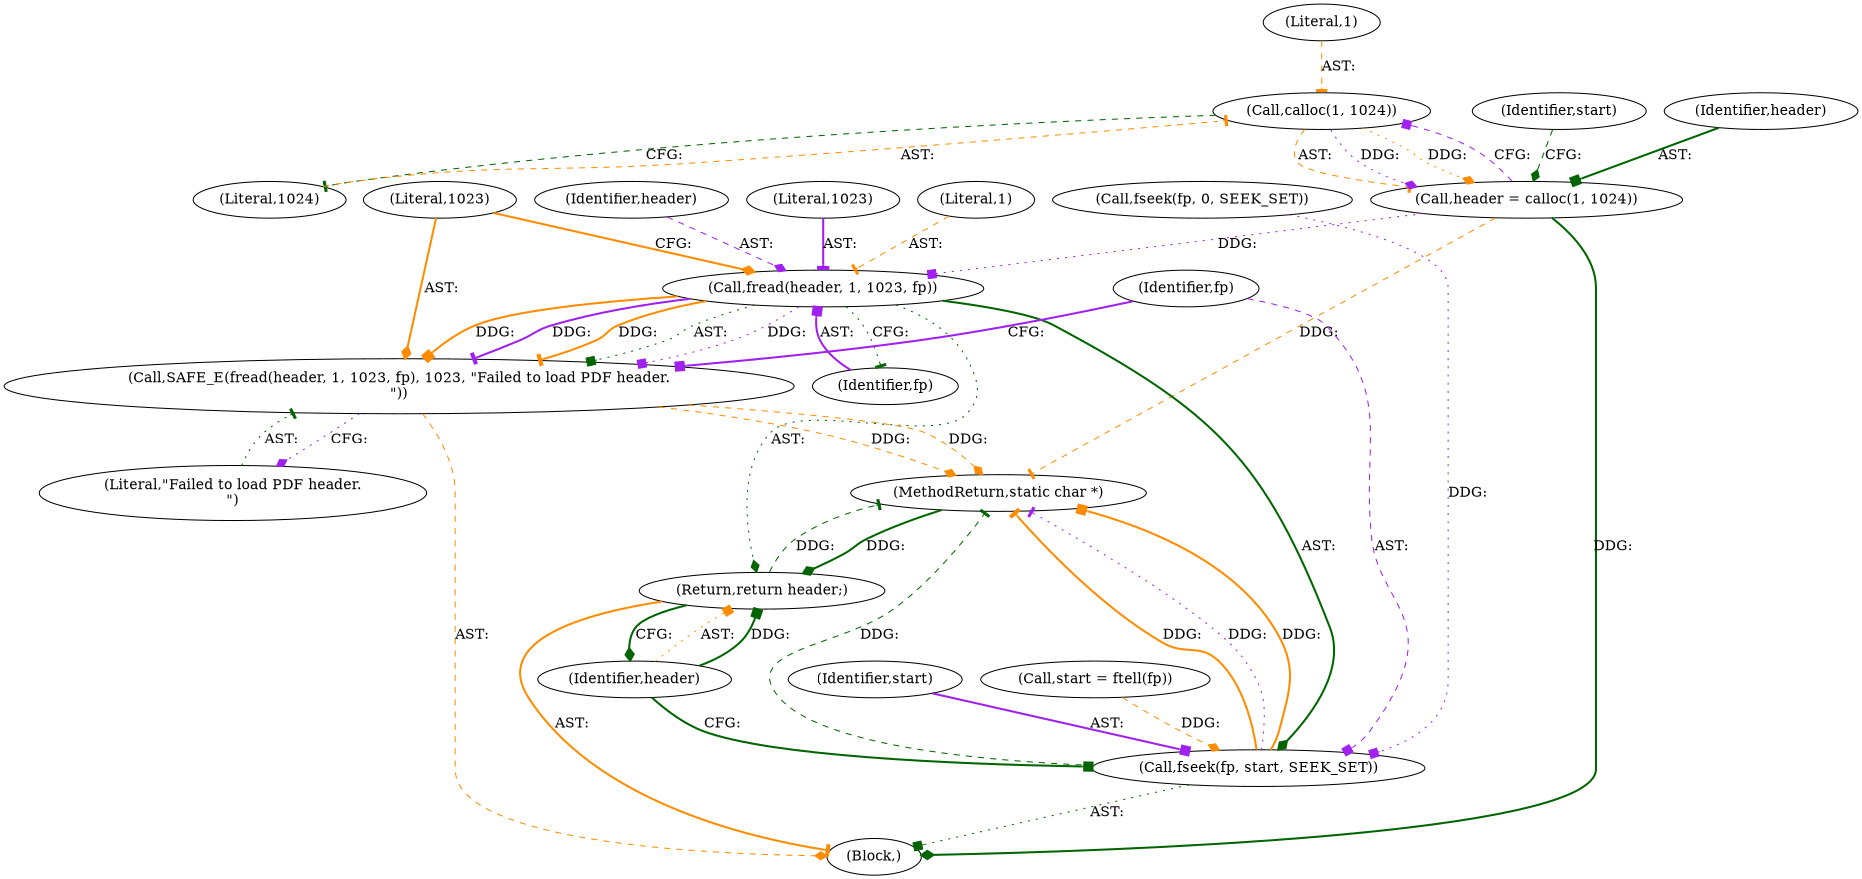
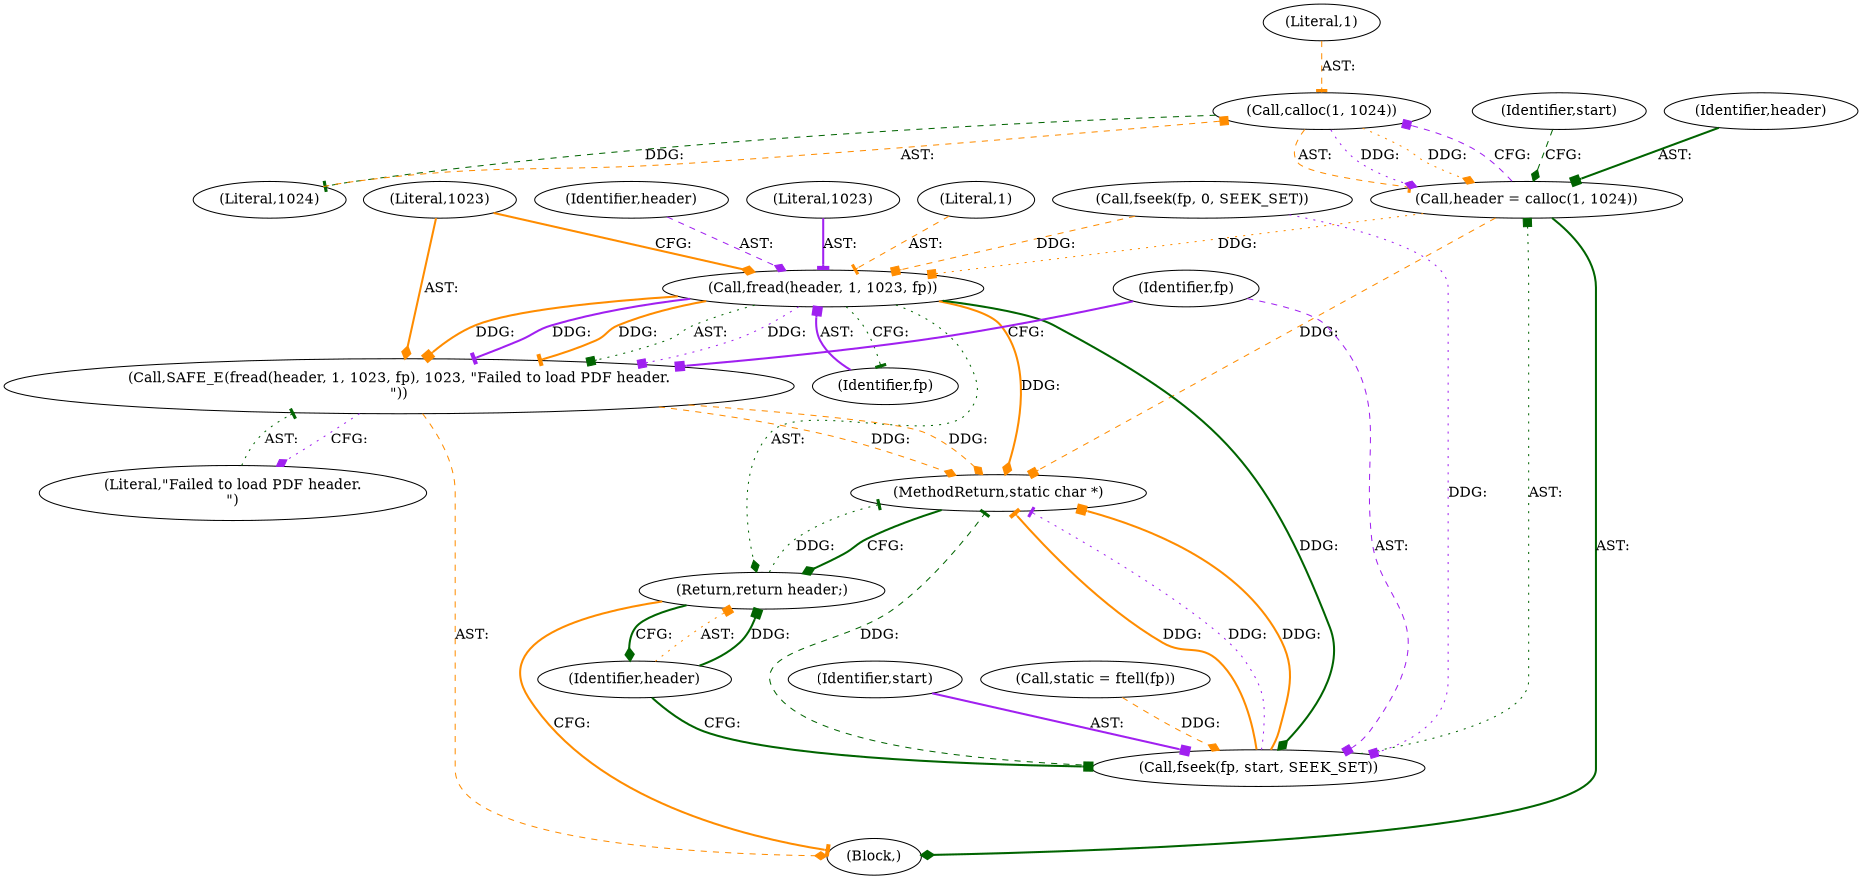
edge "(Call,calloc(1, 1024))" -> "(Literal,1024)": label "CFG: " -> "DDG: "
edge "(Literal,1024)" -> "(Call,calloc(1, 1024))": arrowhead tee -> box
edge "(Call,fseek(fp, 0, SEEK_SET))" -> "(Call,fread(header, 1, 1023, fp))": added, label "DDG:"
edge "(Call,header = calloc(1, 1024))" -> "(Call,fread(header, 1, 1023, fp))": color purple -> darkorange
edge "(Call,header = calloc(1, 1024))" -> "(MethodReturn,static char *)": arrowhead tee -> box
edge "(Call,fread(header, 1, 1023, fp))" -> "(MethodReturn,static char *)": added, label "DDG:"
edge "(Return,return header;)" -> "(MethodReturn,static char *)": style dashed -> dotted
edge "(MethodReturn,static char *)" -> "(Return,return header;)": label "DDG: " -> "CFG: "
edge "(Call,fread(header, 1, 1023, fp))" -> "(Call,fseek(fp, start, SEEK_SET))": label "AST: " -> "DDG: "
edge "(Call,header = calloc(1, 1024))" -> "(Block,)": label "DDG: " -> "AST: "
node "(Call,start = ftell(fp))": label "(Call,start = ftell(fp))" -> "(Call,static = ftell(fp))"
edge "(Return,return header;)" -> "(Block,)": label "AST: " -> "CFG: "
edge "(Call,fseek(fp, start, SEEK_SET))" -> "(Block,)": now "(Call,fseek(fp, start, SEEK_SET))" -> "(Call,header = calloc(1, 1024))"
